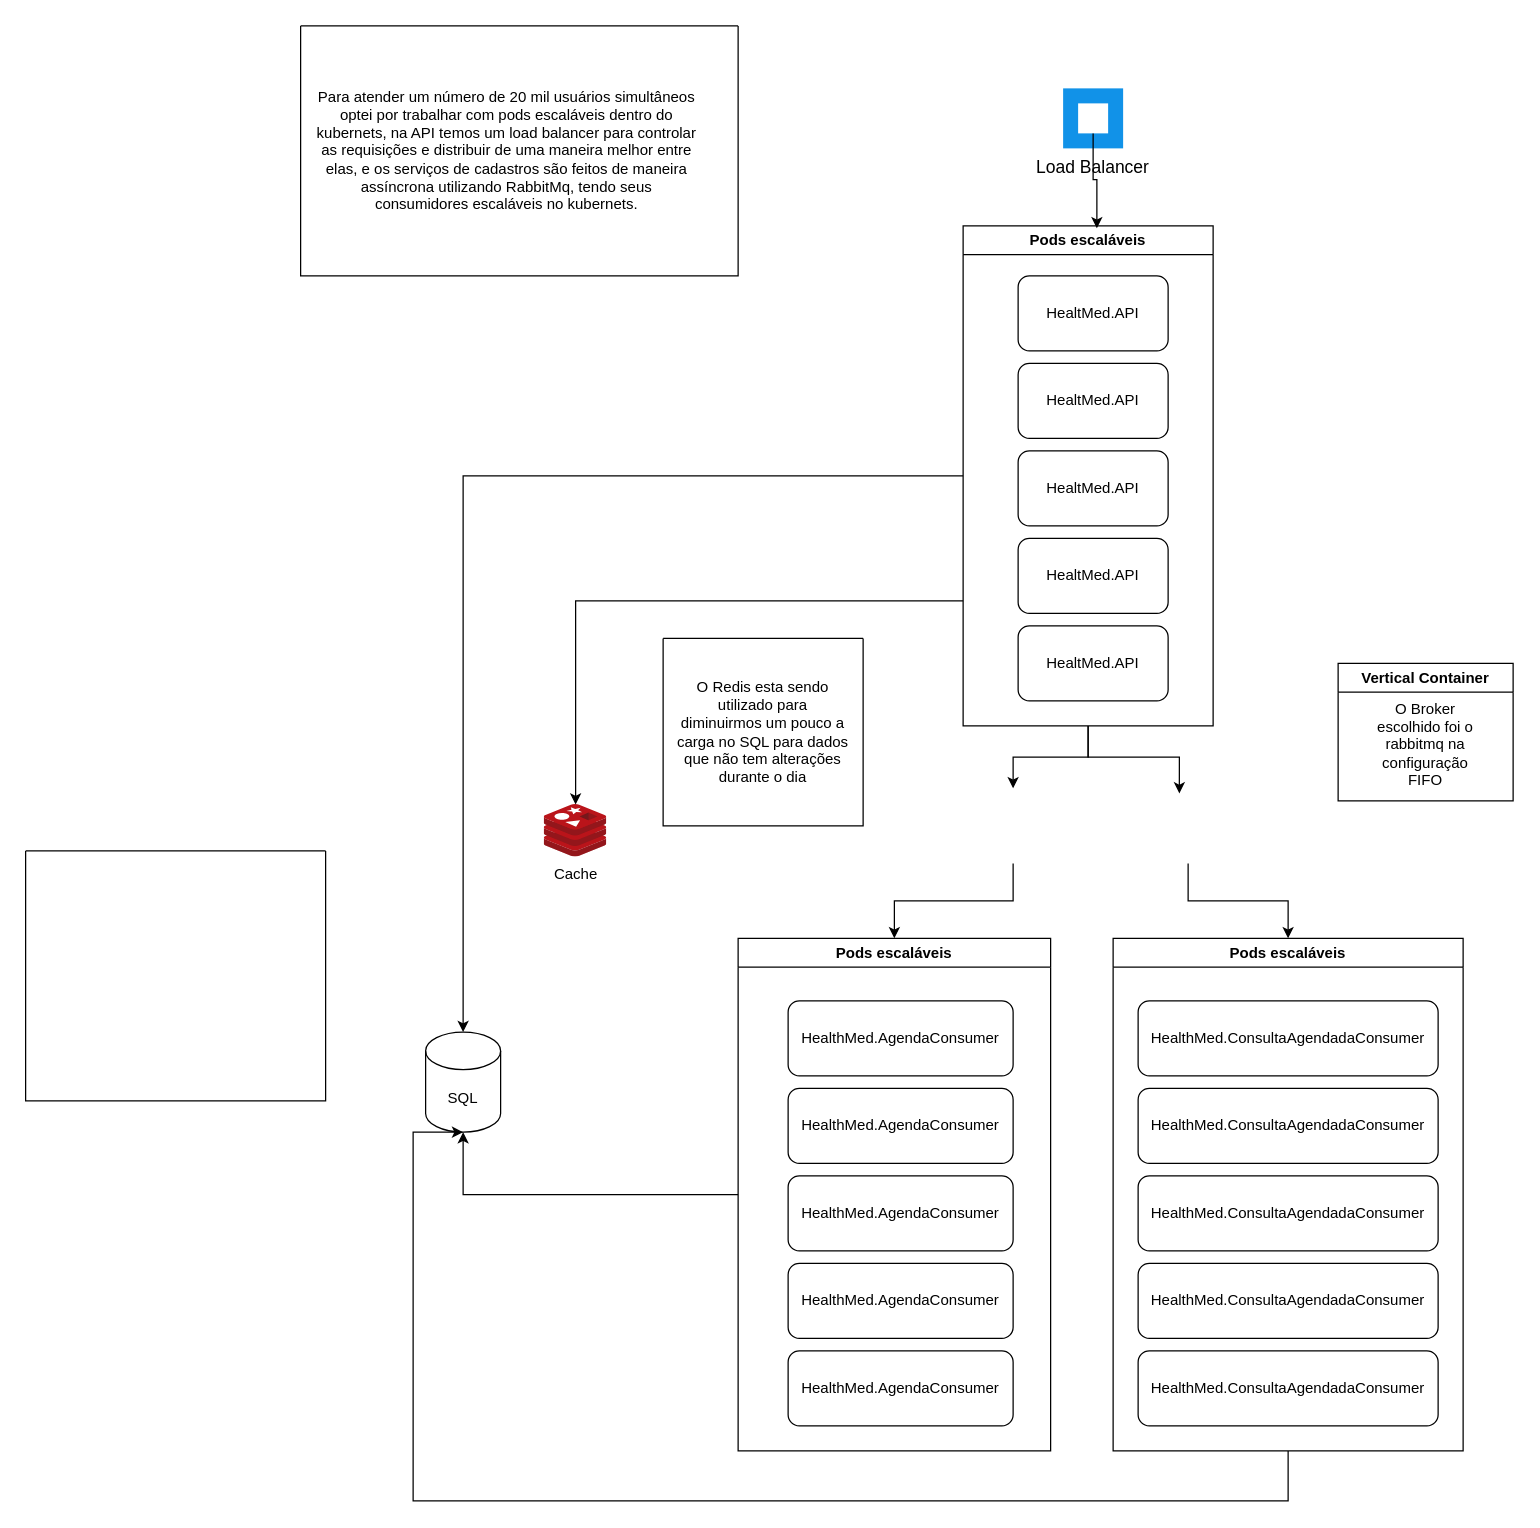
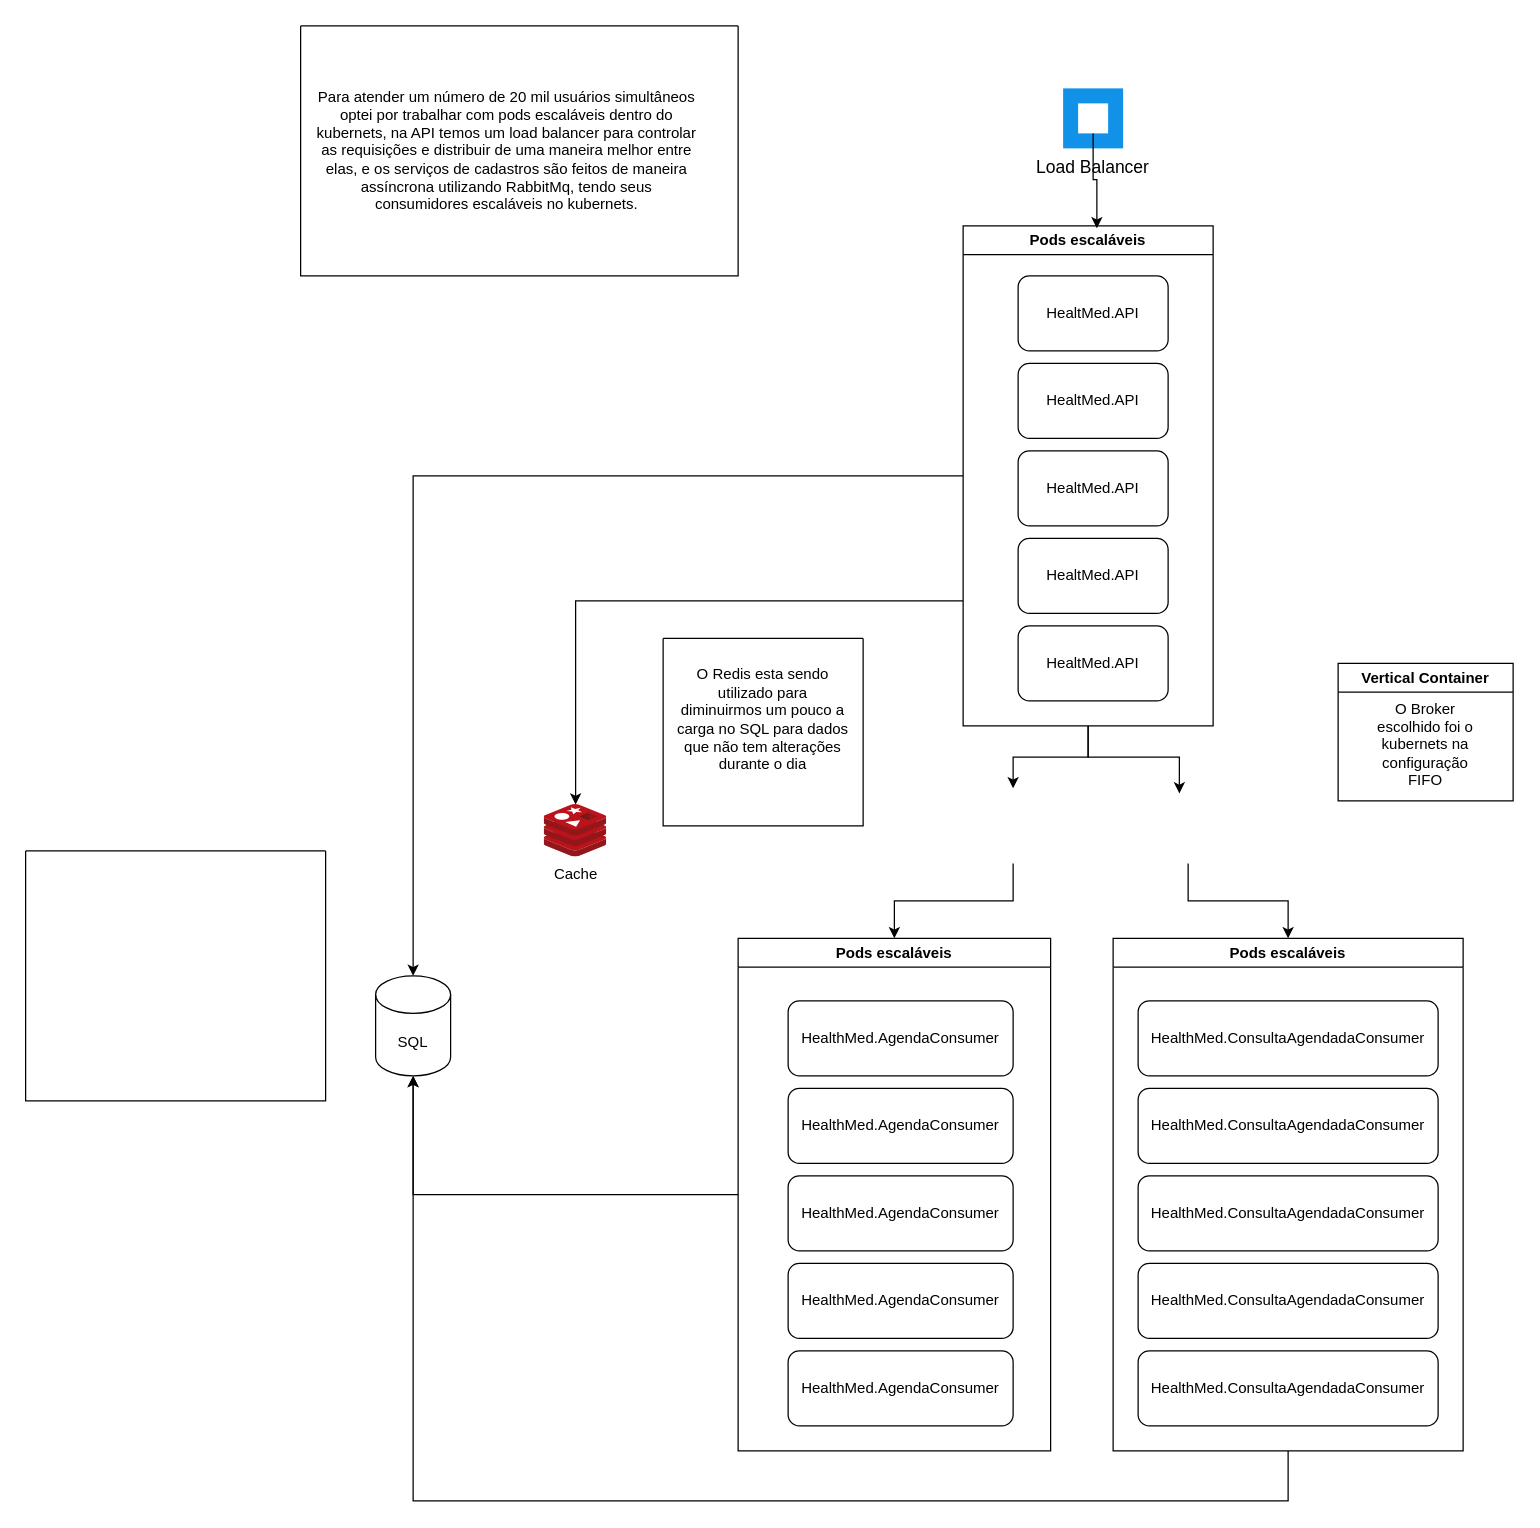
node "O Redis esta sendo utilizado para diminuirmos um pouco a carga no SQL para dados que não tem alterações durante o dia": moved (763, 732) -> (763, 719)
node "O Broker escolhido foi o rabbitmq na configuração FIFO": label "O Broker escolhido foi o rabbitmq na configuração FIFO" -> "O Broker escolhido foi o kubernets na configuração FIFO"
node "SQL": moved (463, 1082) -> (413, 1026)
